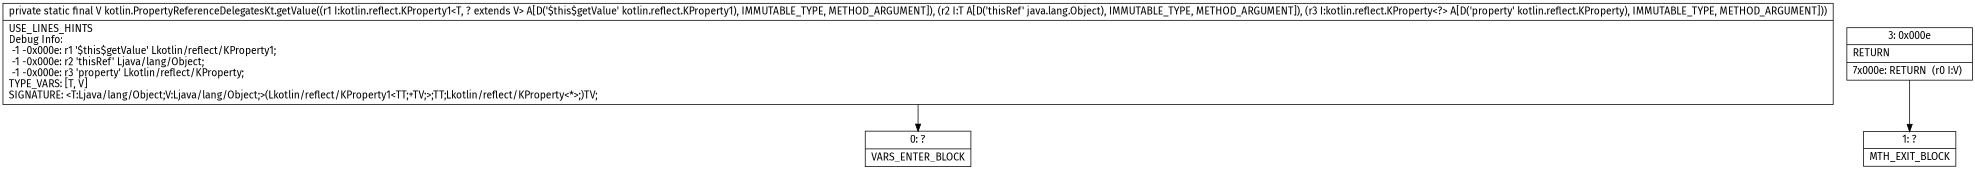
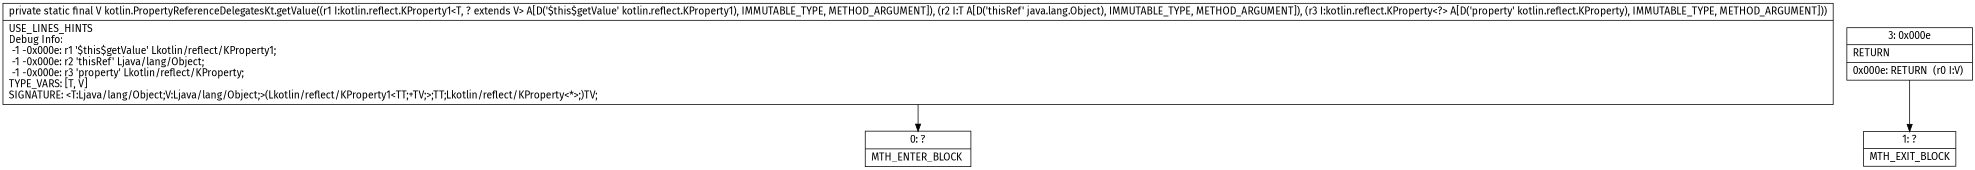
node "3: 0x000e": text "7x000e: RETURN  (r0 I:V)" -> "0x000e: RETURN  (r0 I:V)"
node "0: ?": text "VARS_ENTER_BLOCK" -> "MTH_ENTER_BLOCK"
